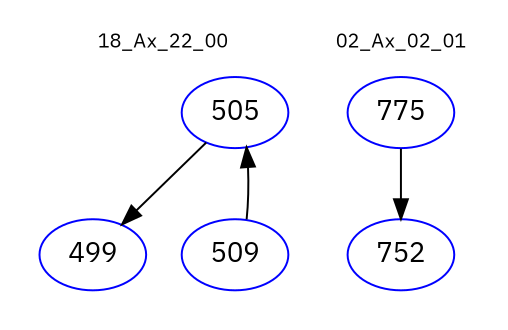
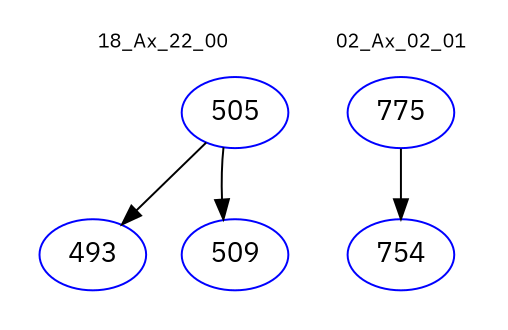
edge "509" -> "505": reversed
node "499": label "499" -> "493"
node "752": label "752" -> "754"
